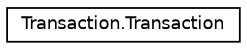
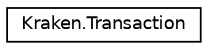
node "Transaction.Transaction": label "Transaction.Transaction" -> "Kraken.Transaction"
